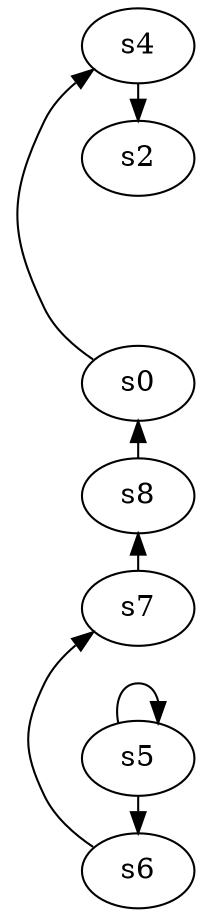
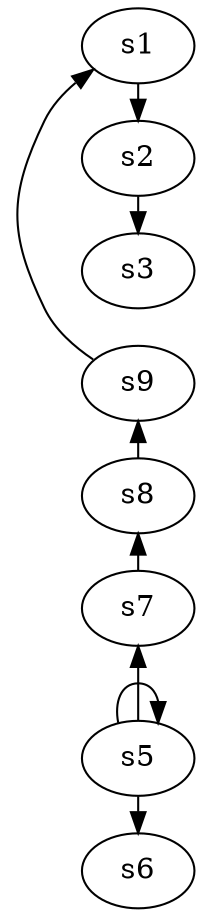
node "s4": label "s4" -> "s1"
node "s3": added
node "s0": label "s0" -> "s9"
edge "s6" -> "s7": now "s5" -> "s7"
